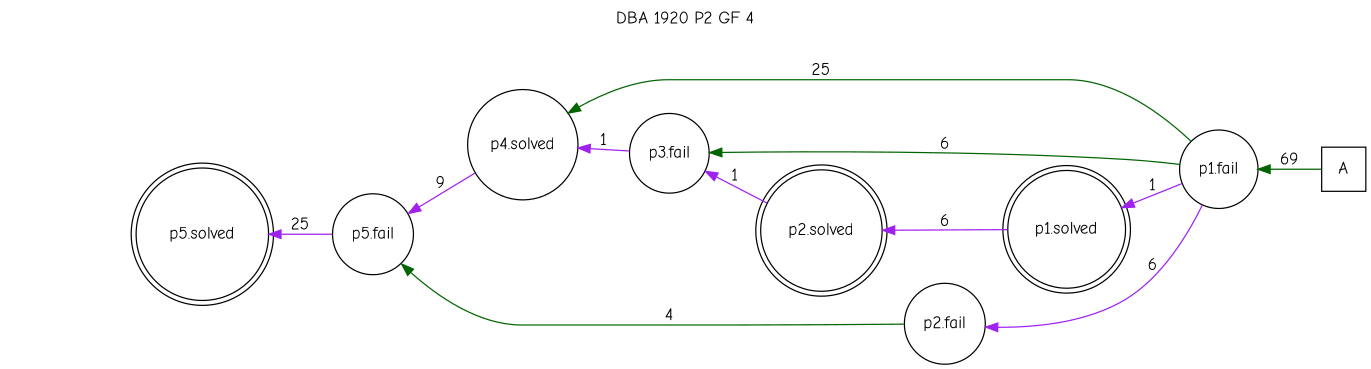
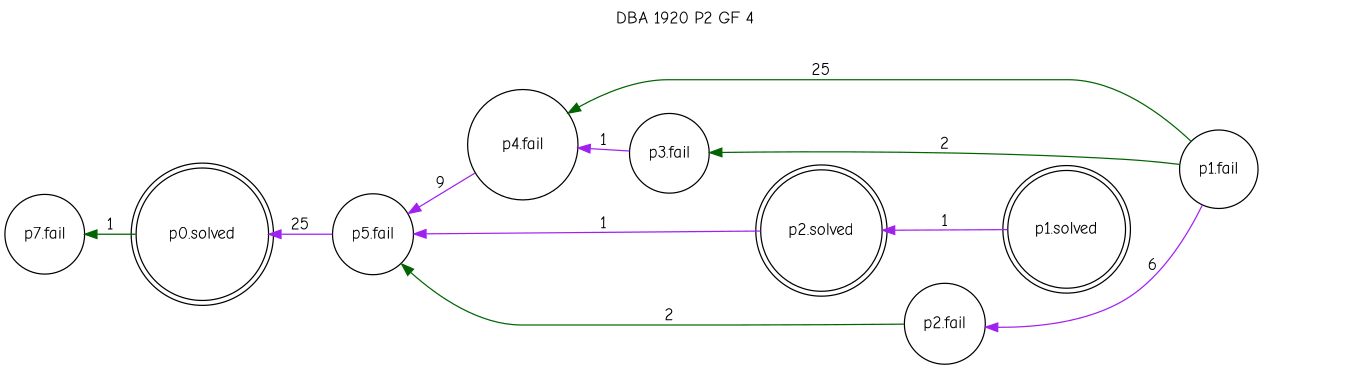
edge "p1.fail" -> "p3.fail": label "6" -> "2"
node "p4.solved": label "p4.solved" -> "p4.fail"
node "A": removed
edge "p2.solved" -> "p3.fail": now "p2.solved" -> "p5.fail"
edge "p1.fail" -> "p1.solved": removed, label "1"
edge "p1.solved" -> "p2.solved": label "6" -> "1"
node "p7.fail": added
node "p5.solved": label "p5.solved" -> "p0.solved"
edge "p2.fail" -> "p5.fail": label "4" -> "2"
